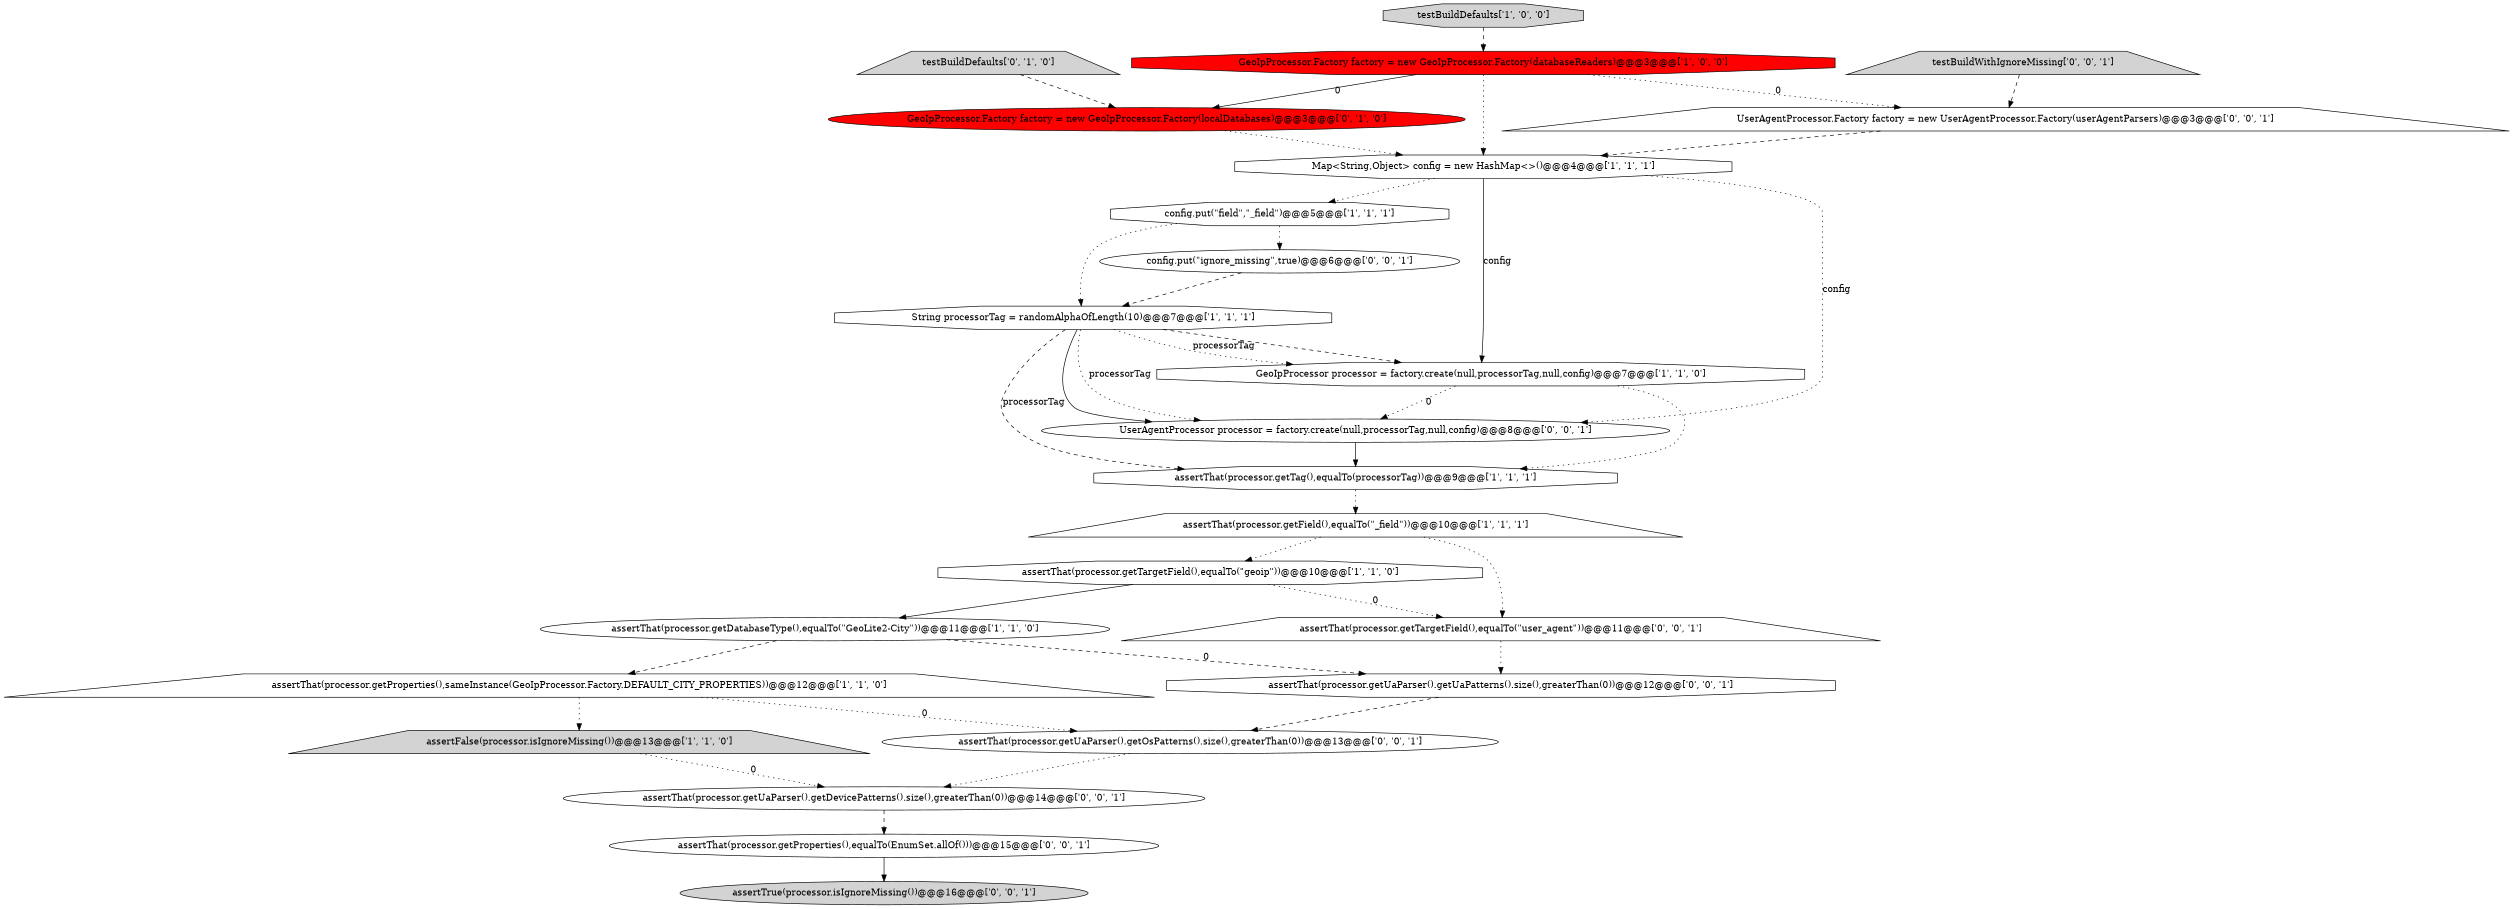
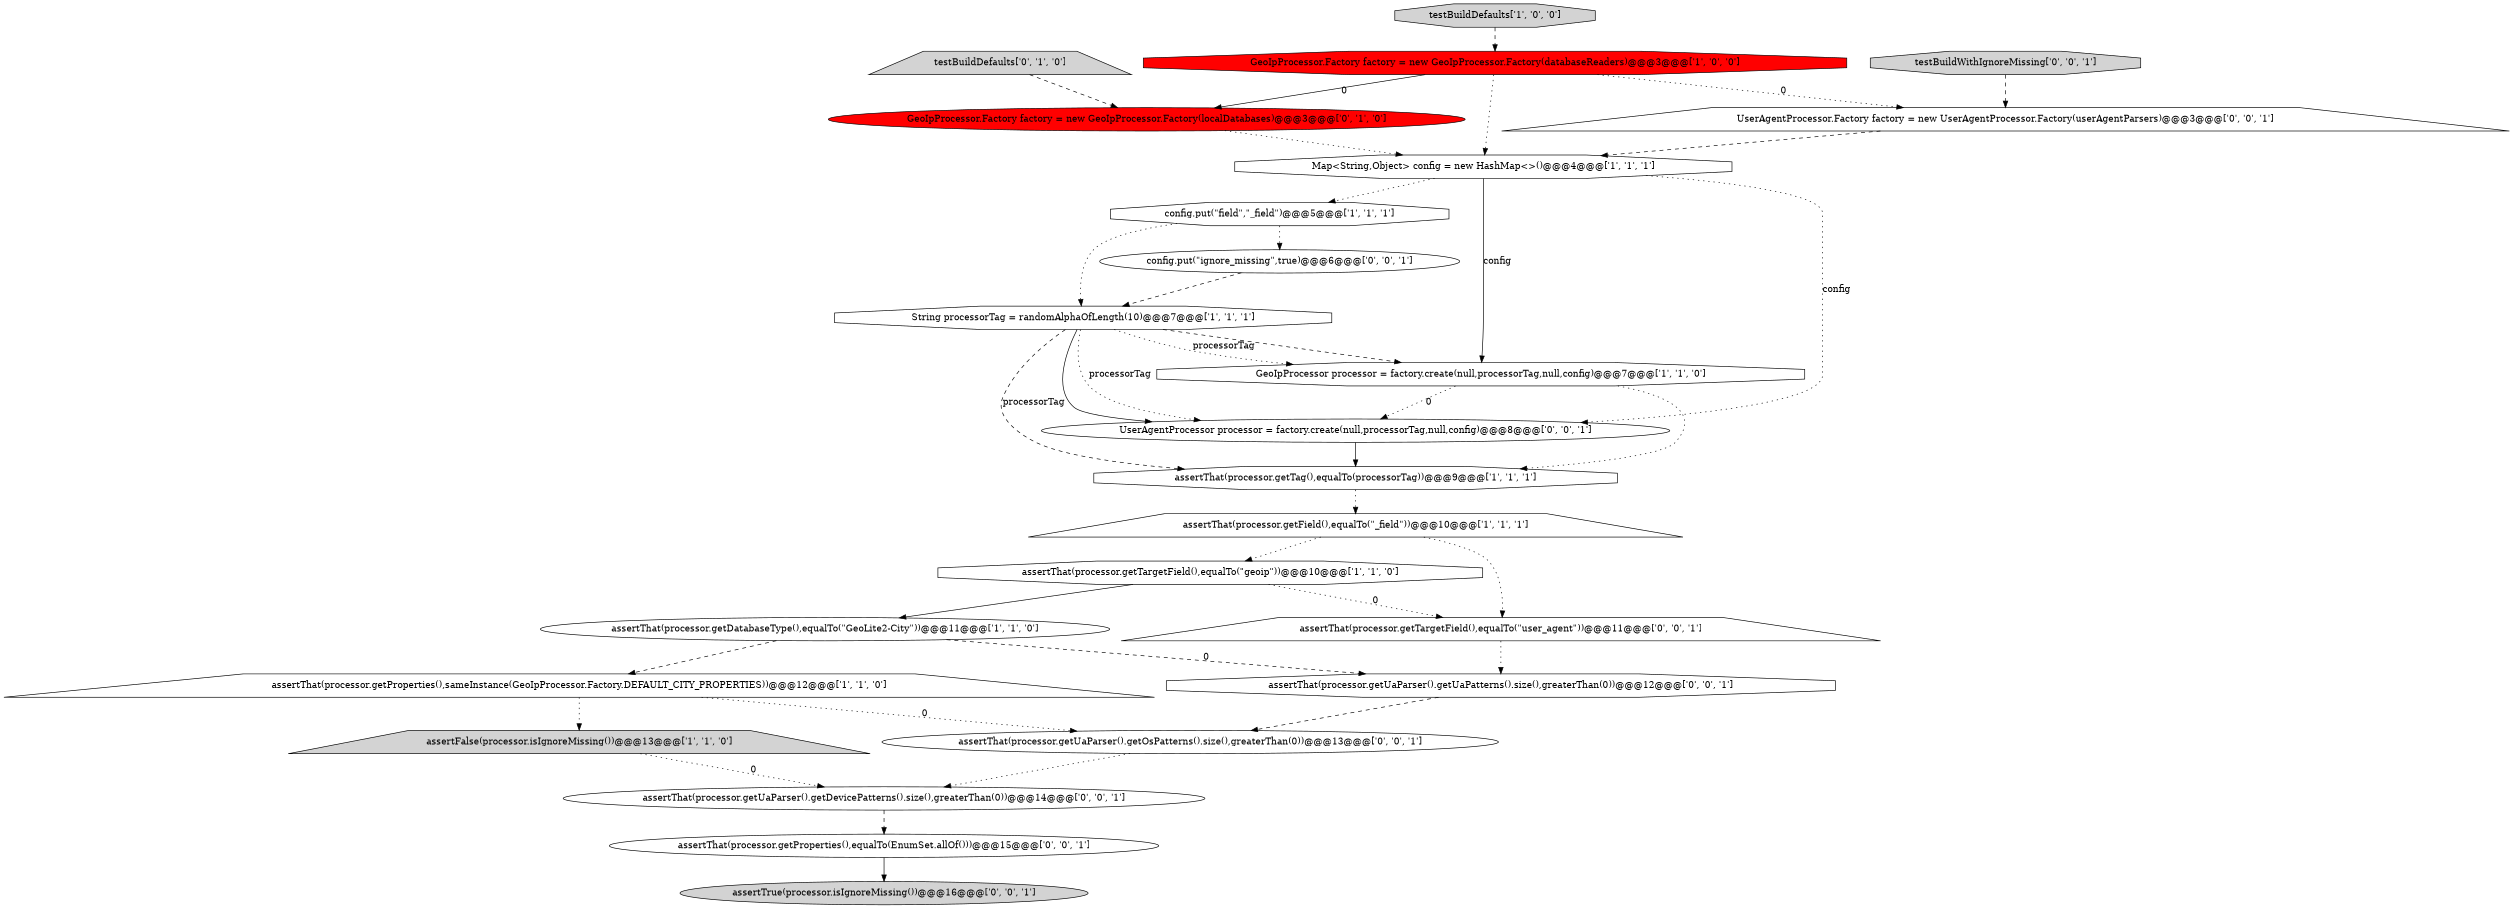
node "testBuildWithIgnoreMissing['0', '0', '1']": shape trapezium -> octagon
